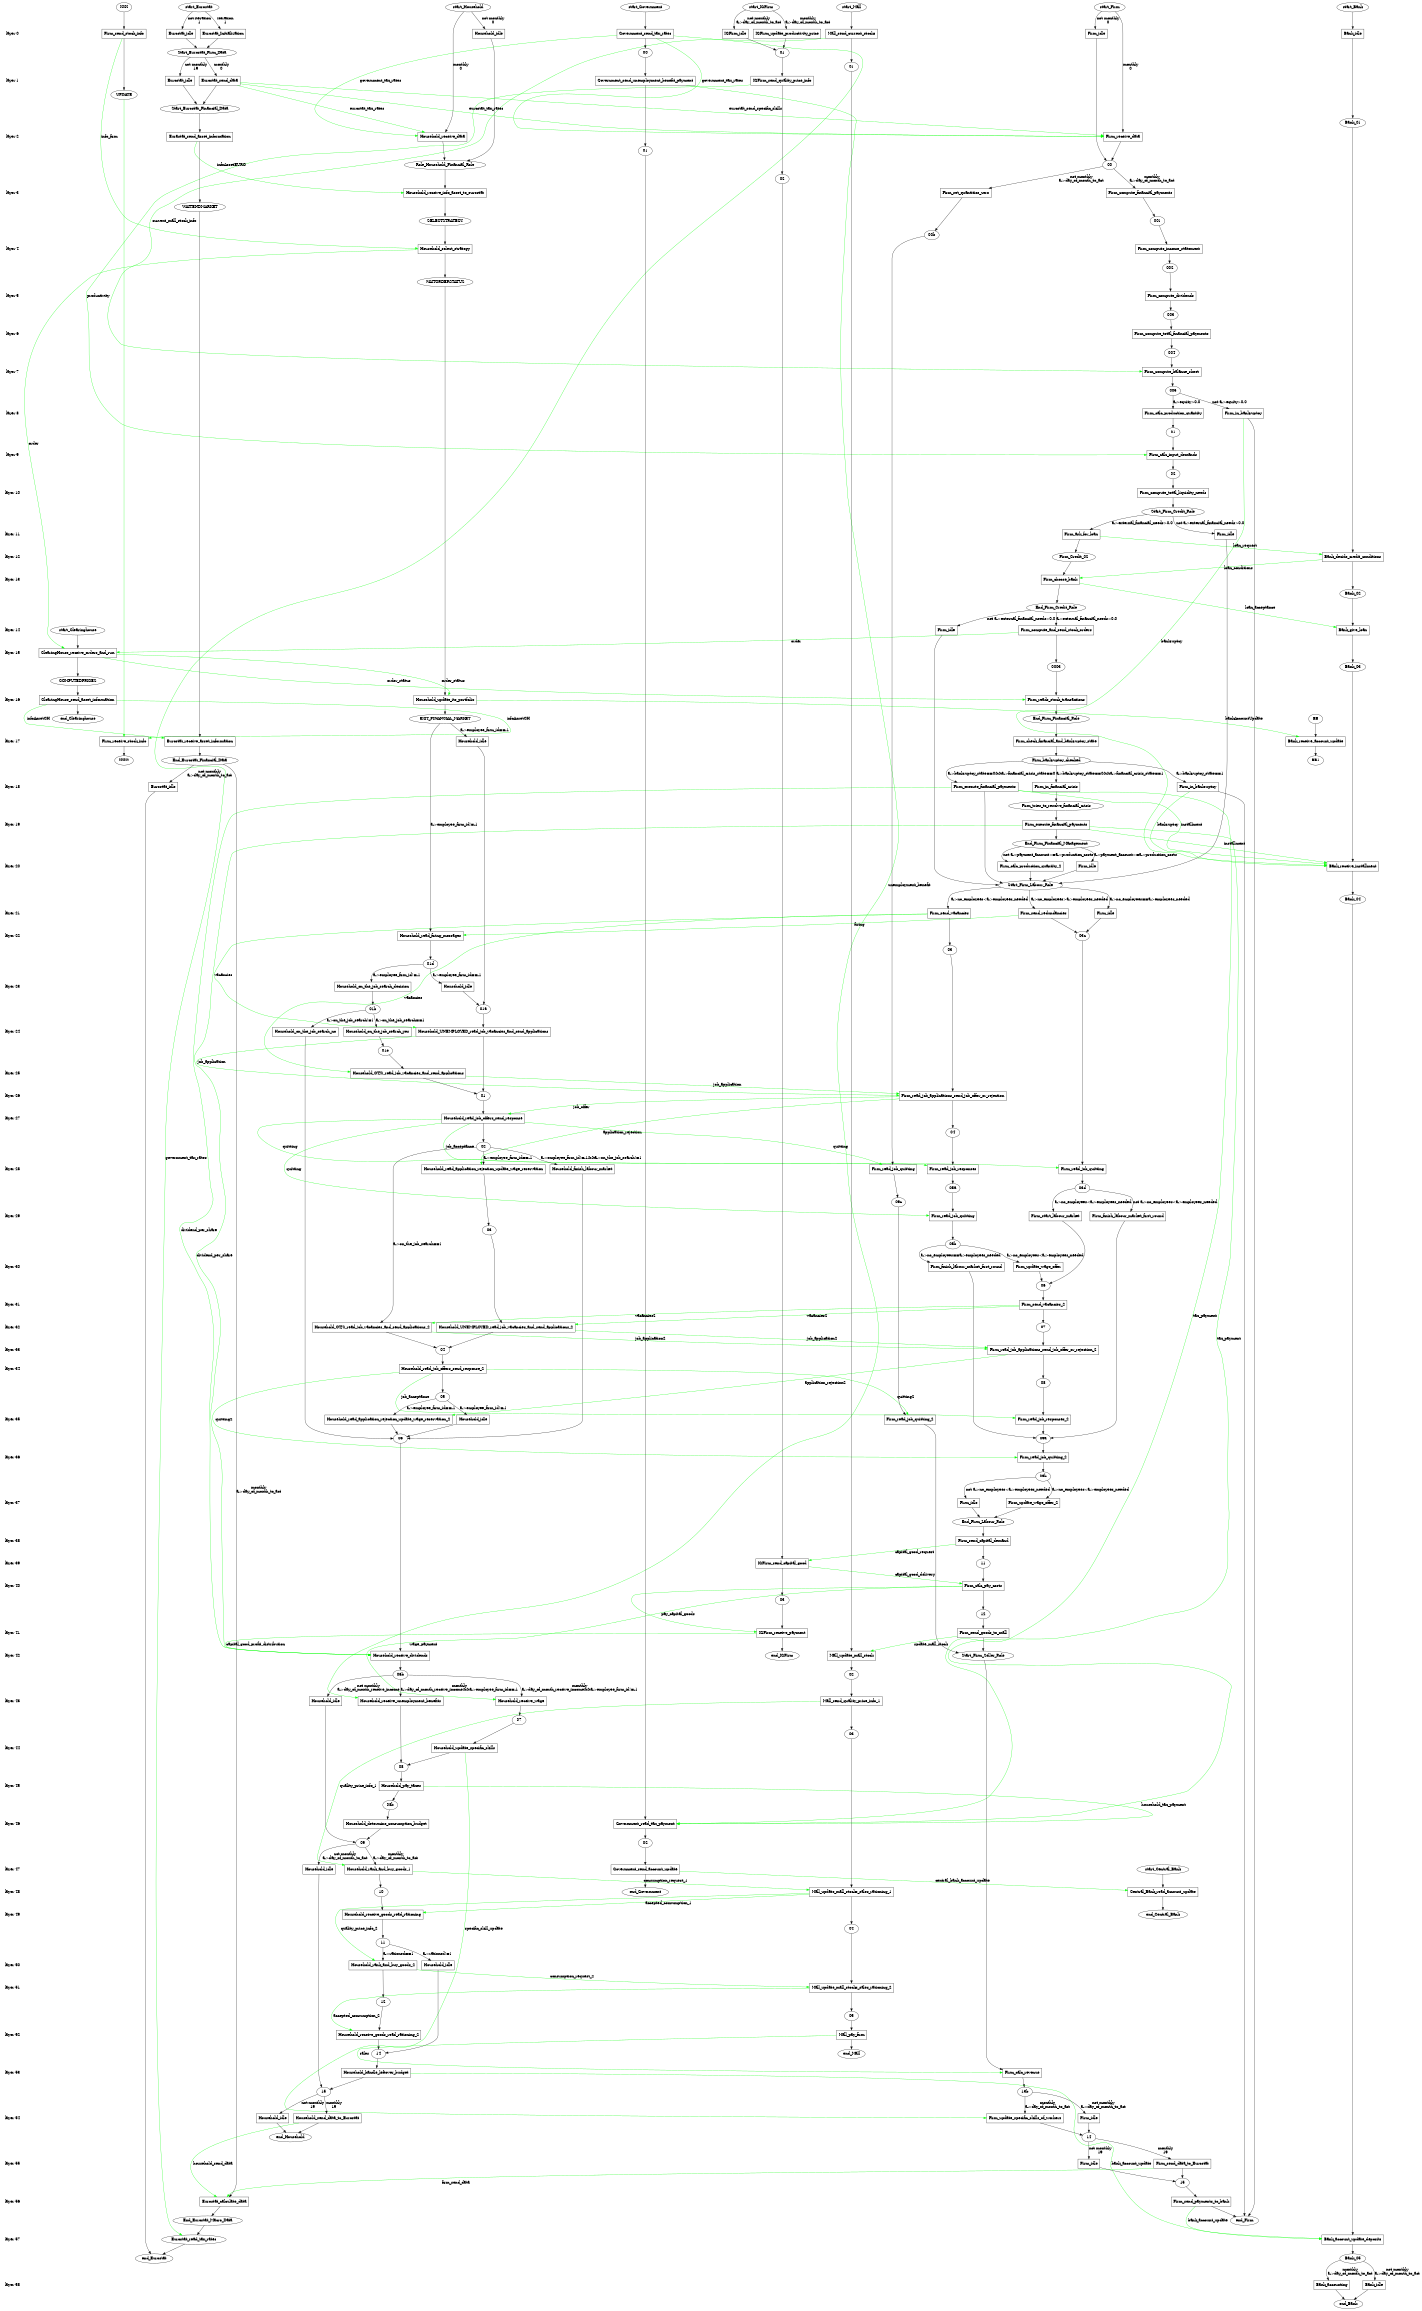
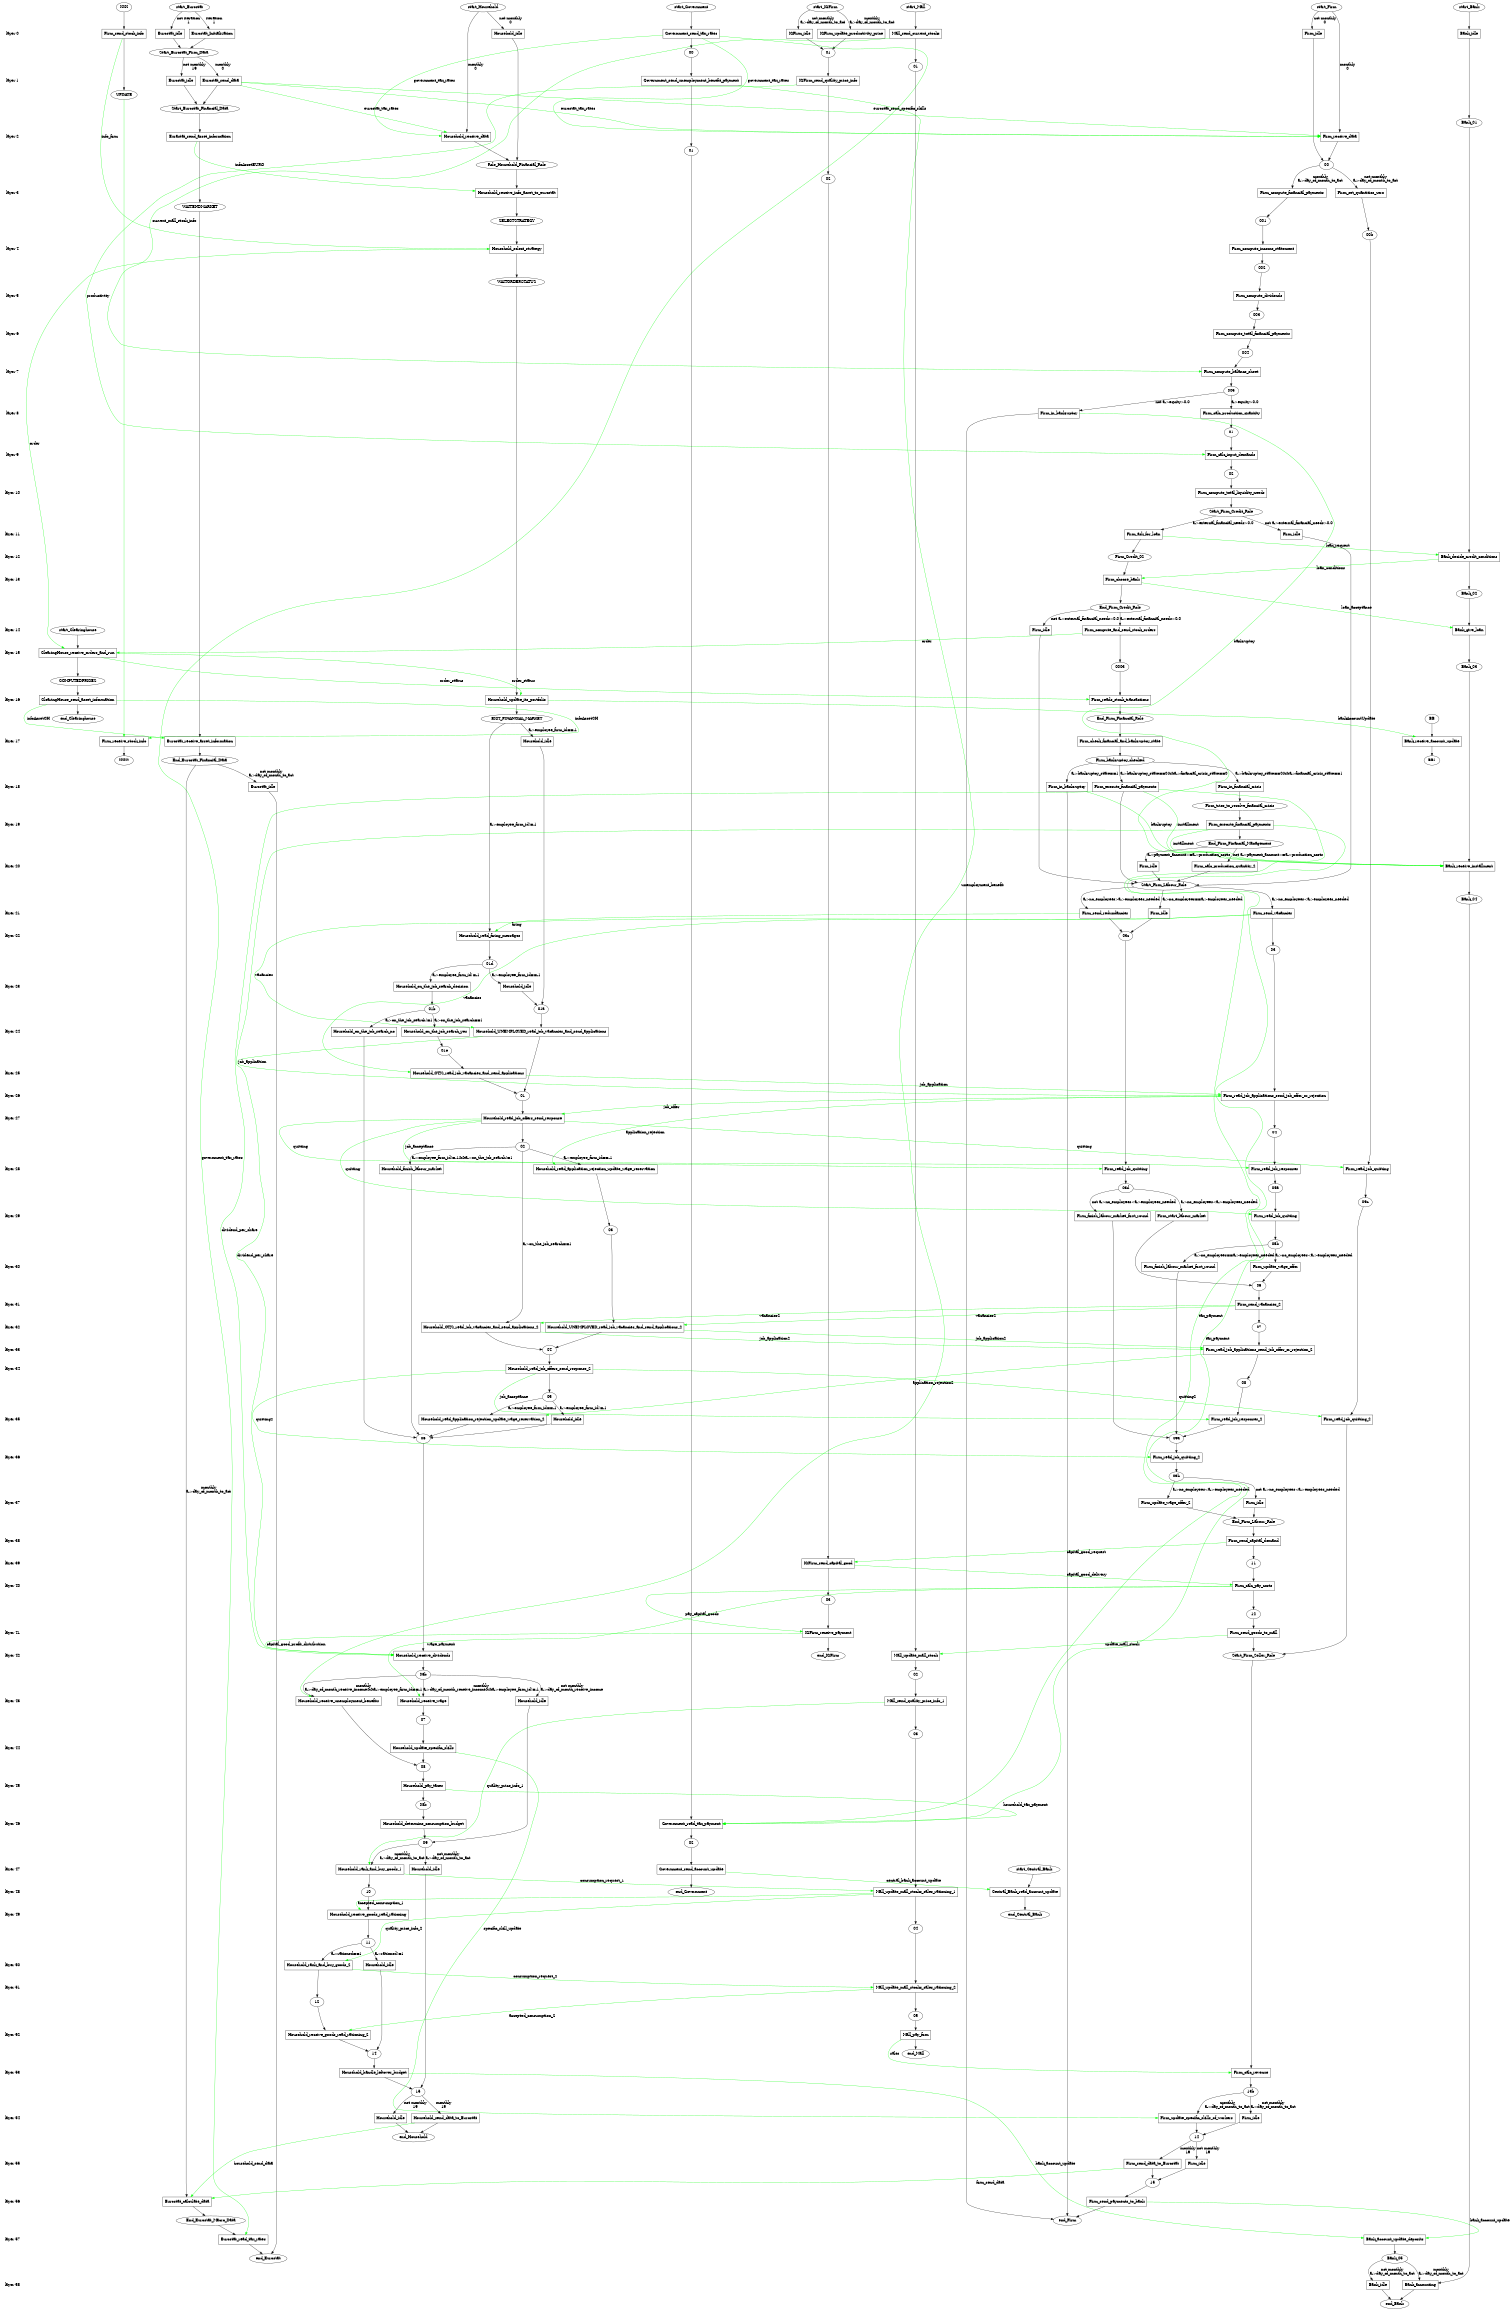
edge "Bank_04" -> "Bank_account_update_deposits": now "Bank_04" -> "Bank_accounting"
node "Eurostat_read_tax_rates": shape ellipse -> box
